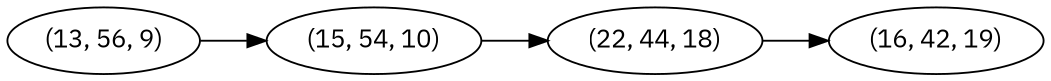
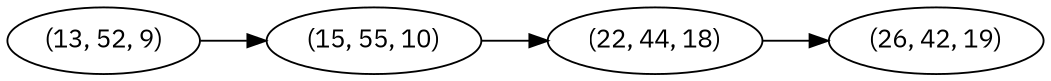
node "(13, 56, 9)": label "(13, 56, 9)" -> "(13, 52, 9)"
node "(15, 54, 10)": label "(15, 54, 10)" -> "(15, 55, 10)"
node "(16, 42, 19)": label "(16, 42, 19)" -> "(26, 42, 19)"
